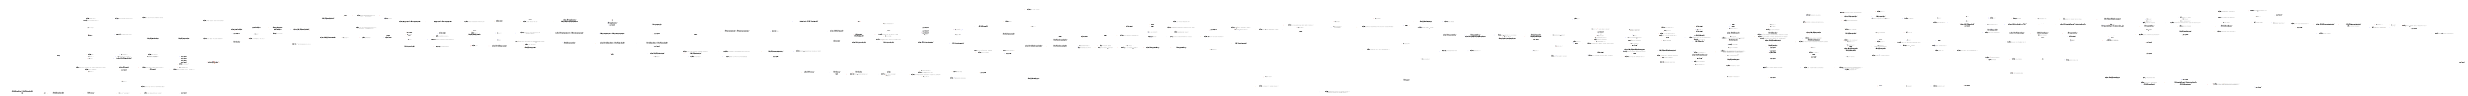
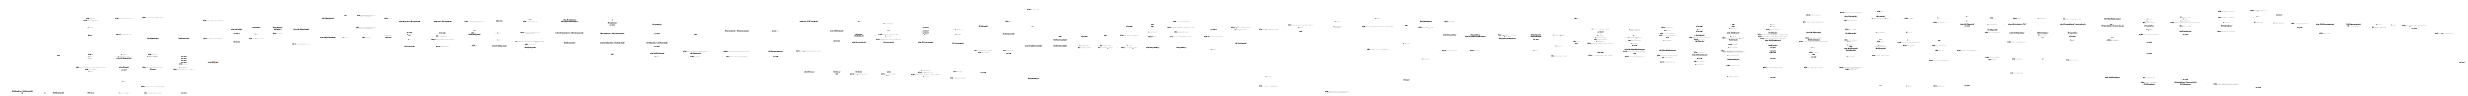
node "optionsgohere": label "optionsgohere" -> "也许我们应该继续在马丁内斯的工作"
node "The Gardener: “在天堂里？”她笑了笑。“谢谢你，警官。看来四月份我就能种上薄荷了。”": added
